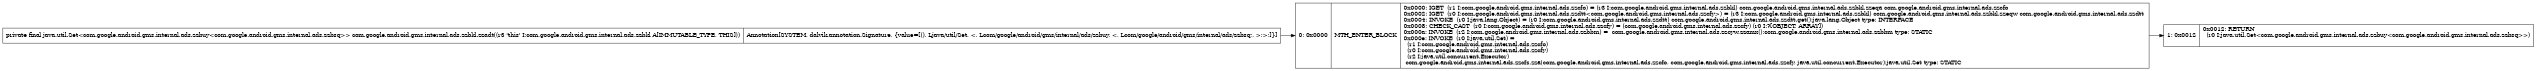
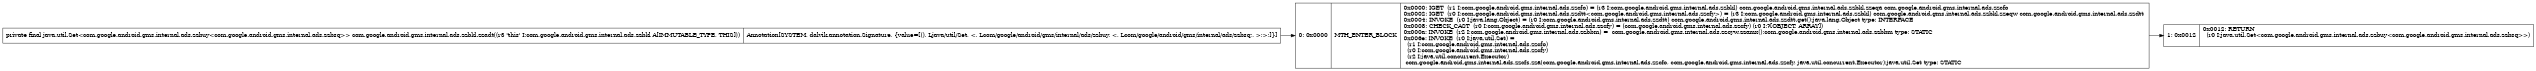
node "0: 0x0000": text "0x000e: INVOKE  (r0 I:java.util.Set) =" -> "0x006e: INVOKE  (r0 I:java.util.Set) ="
